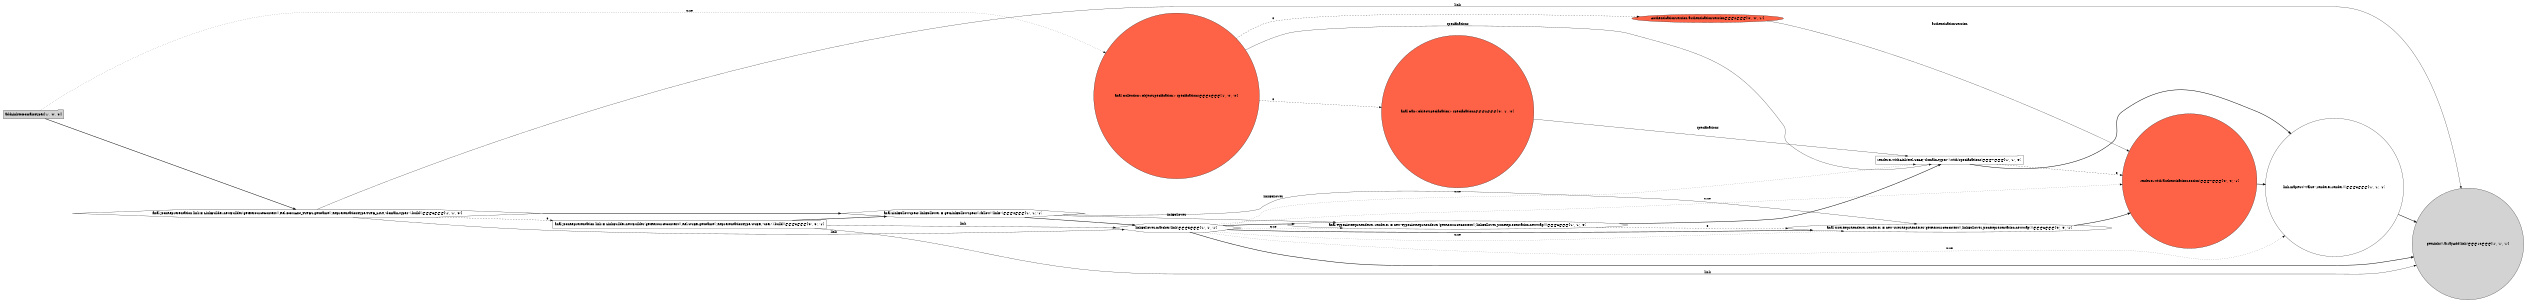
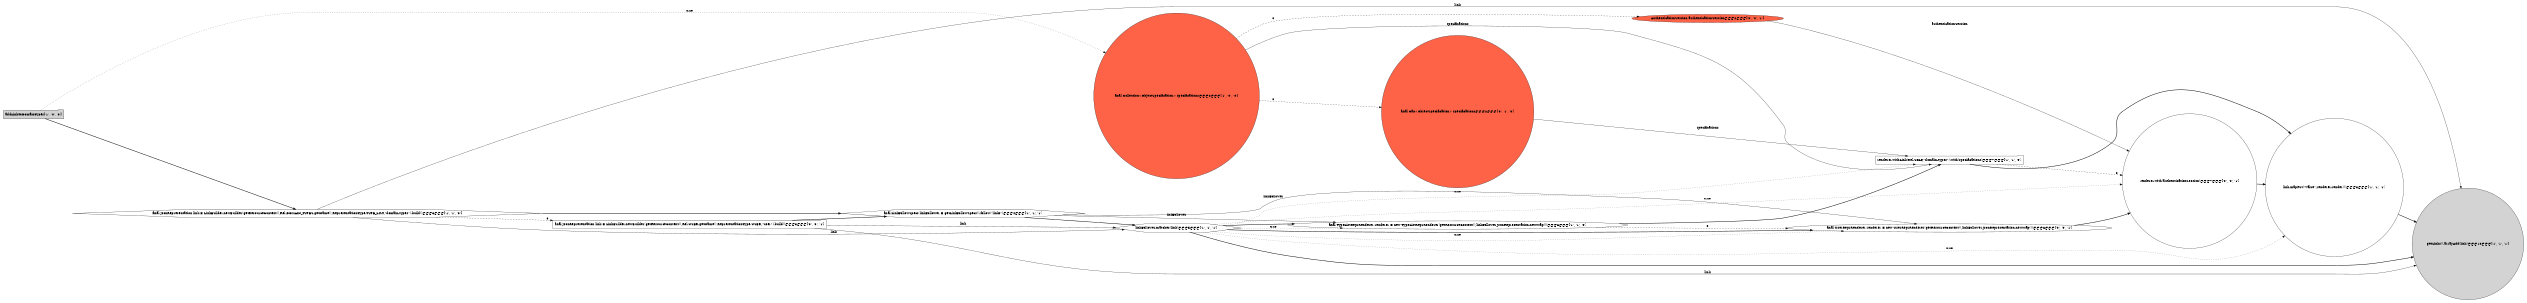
node "renderer.with(authenticationSession)@@@7@@@['0', '0', '1']": fillcolor tomato -> white
